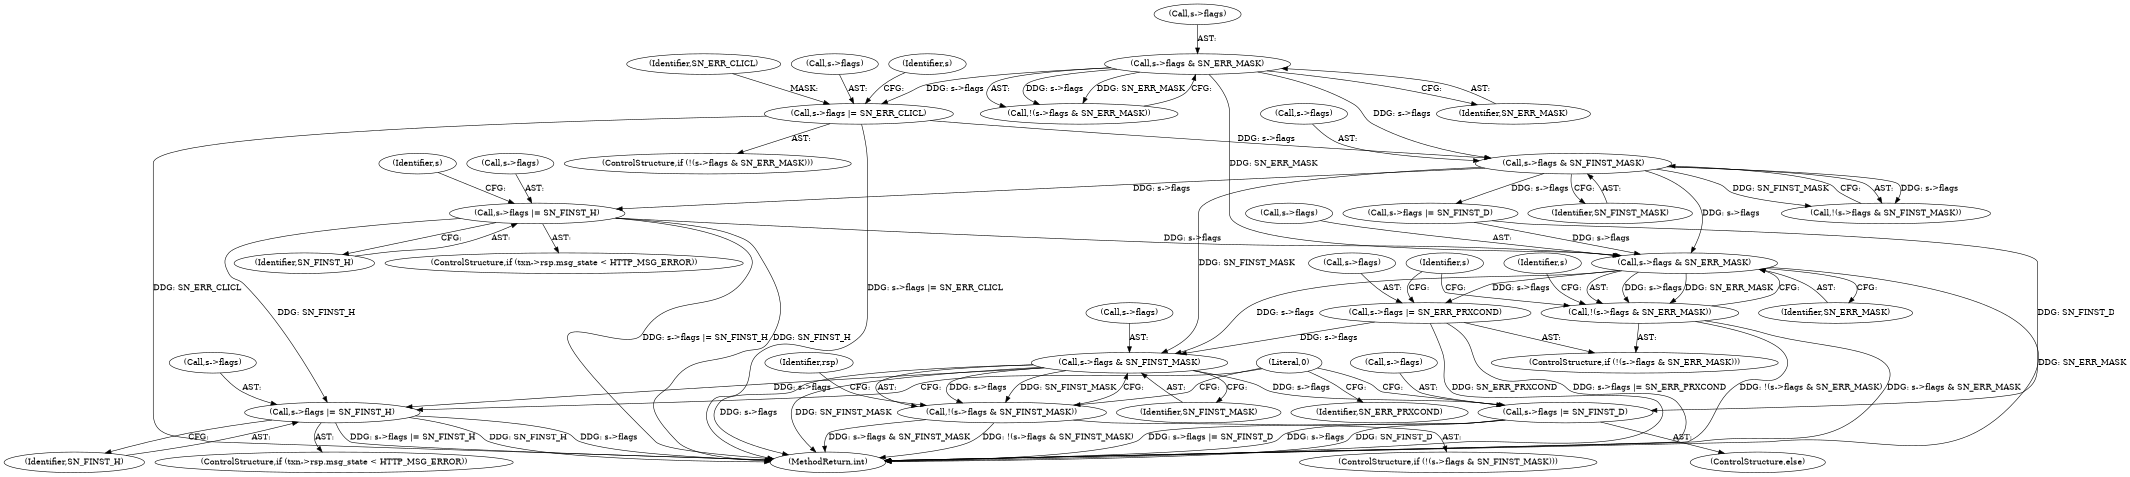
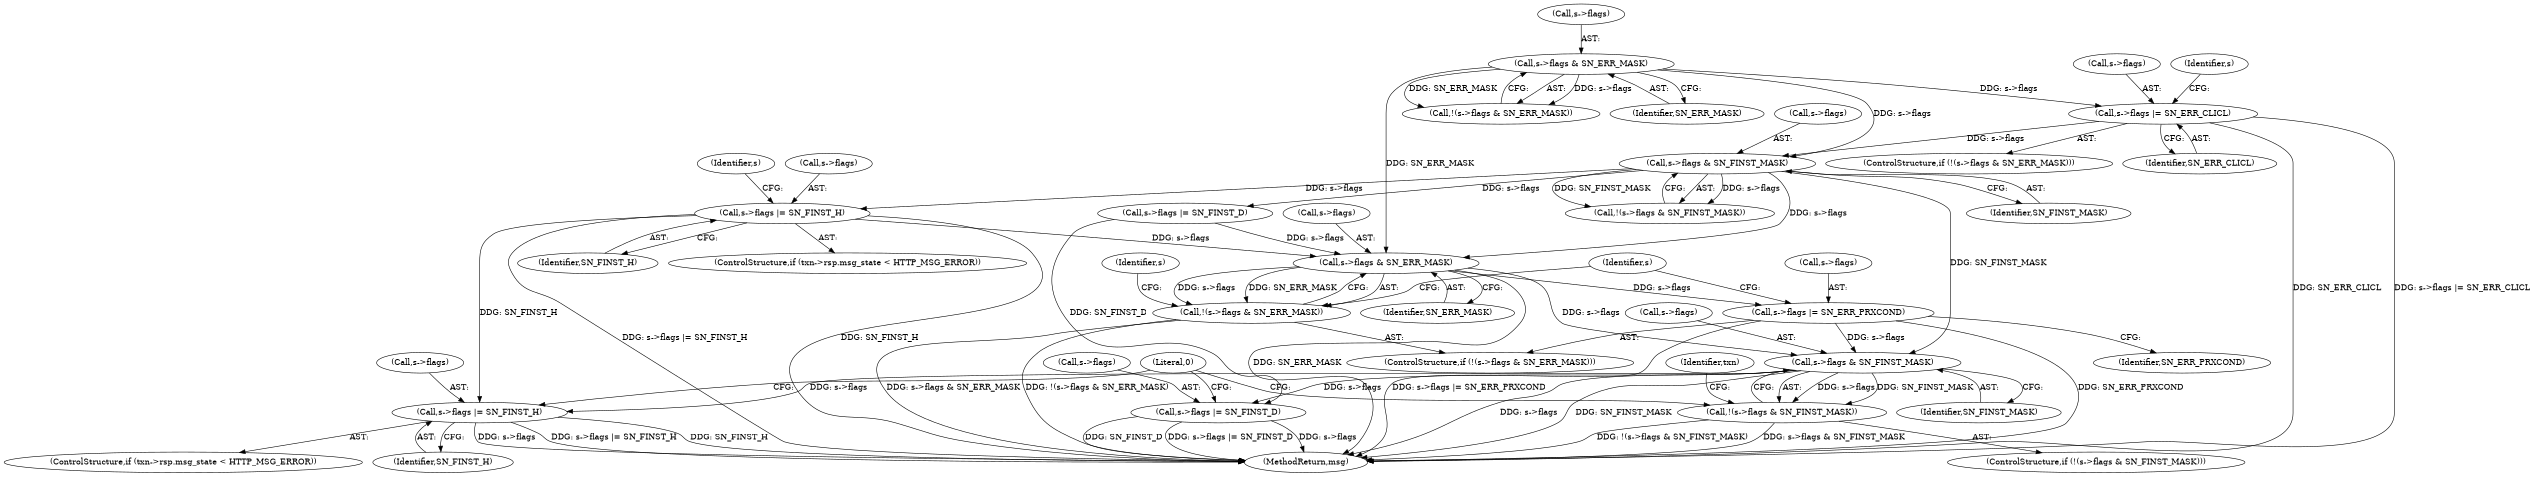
edge "(Identifier,SN_ERR_CLICL)" -> "(Call,s->flags |= SN_ERR_CLICL)": label "MASK: " -> "AST: "
edge "(Call,s->flags |= SN_ERR_CLICL)" -> "(Identifier,SN_ERR_CLICL)": added, label "CFG:"
node "(Identifier,rsp)": label "(Identifier,rsp)" -> "(Identifier,txn)"
edge "(Literal,0)" -> "(Identifier,SN_ERR_PRXCOND)": now "(Call,s->flags |= SN_ERR_PRXCOND)" -> "(Identifier,SN_ERR_PRXCOND)"
node "(MethodReturn,int)": label "(MethodReturn,int)" -> "(MethodReturn,msg)"
node "(ControlStructure,else)": removed
